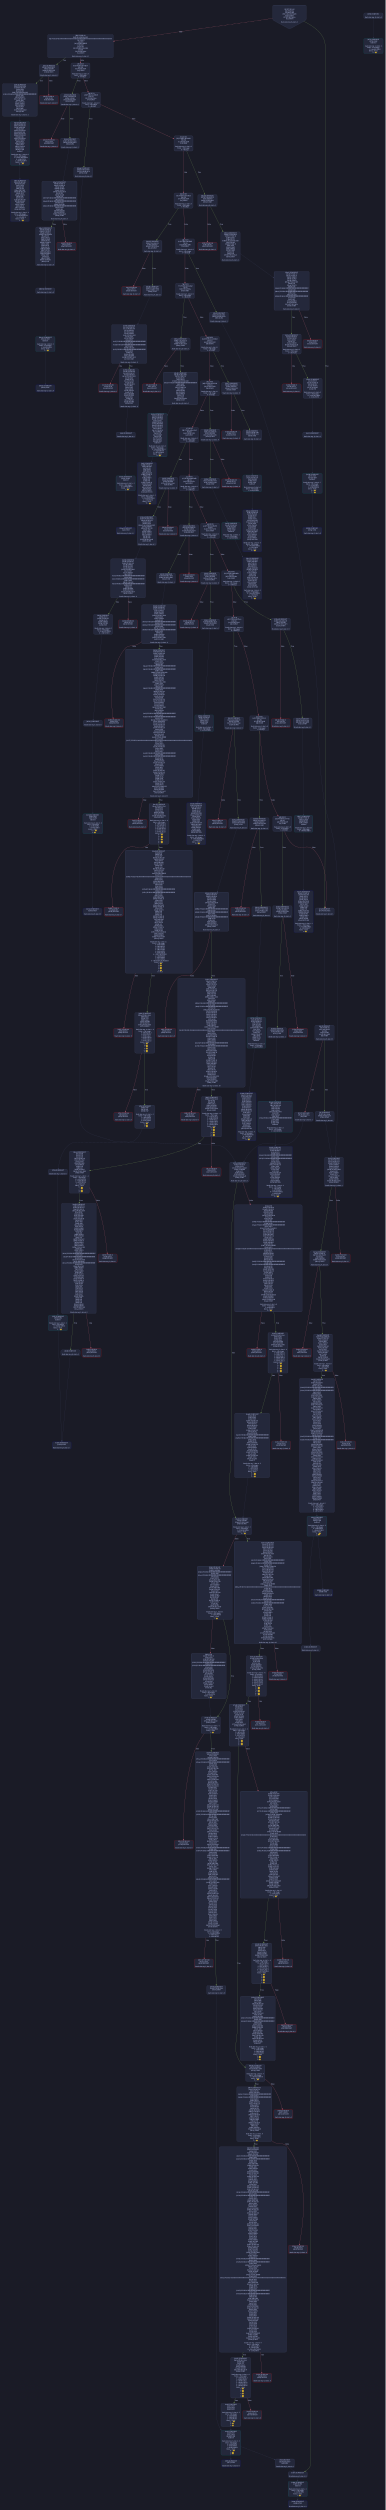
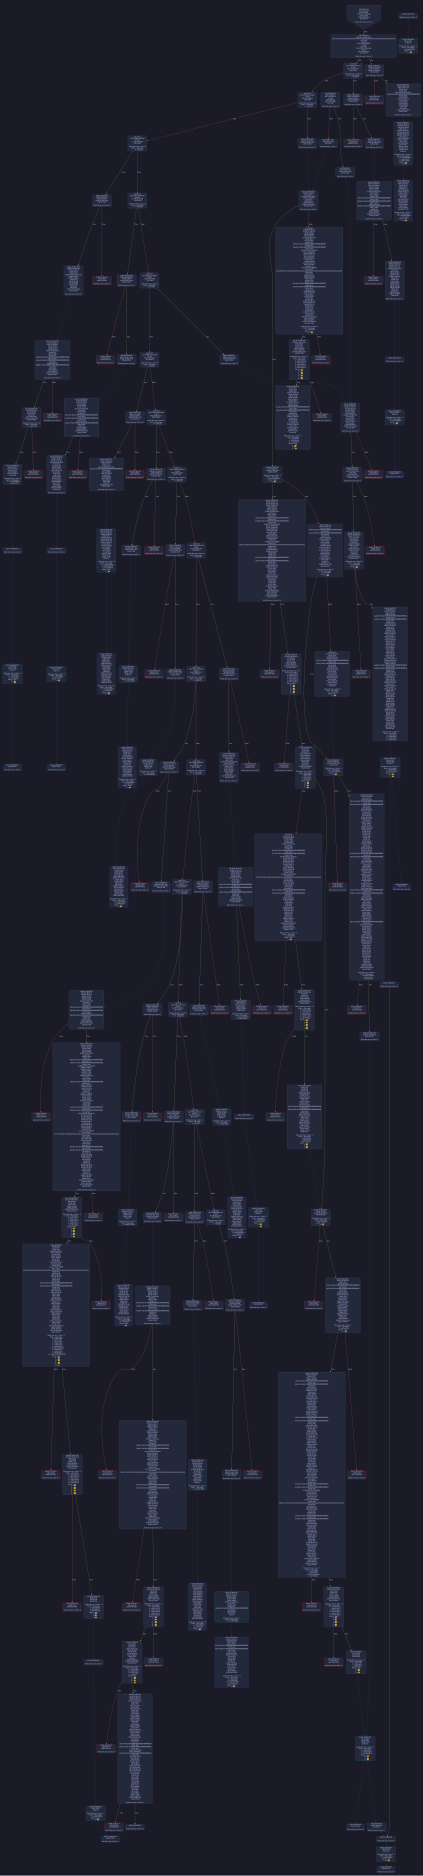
node "[e4] JUMPDEST [e5] PUSH2 010a Stack size req: 0, sizeΔ: 1": removed
